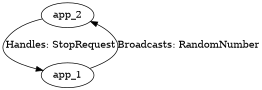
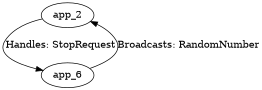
node "app_1": label "app_1" -> "app_6"
